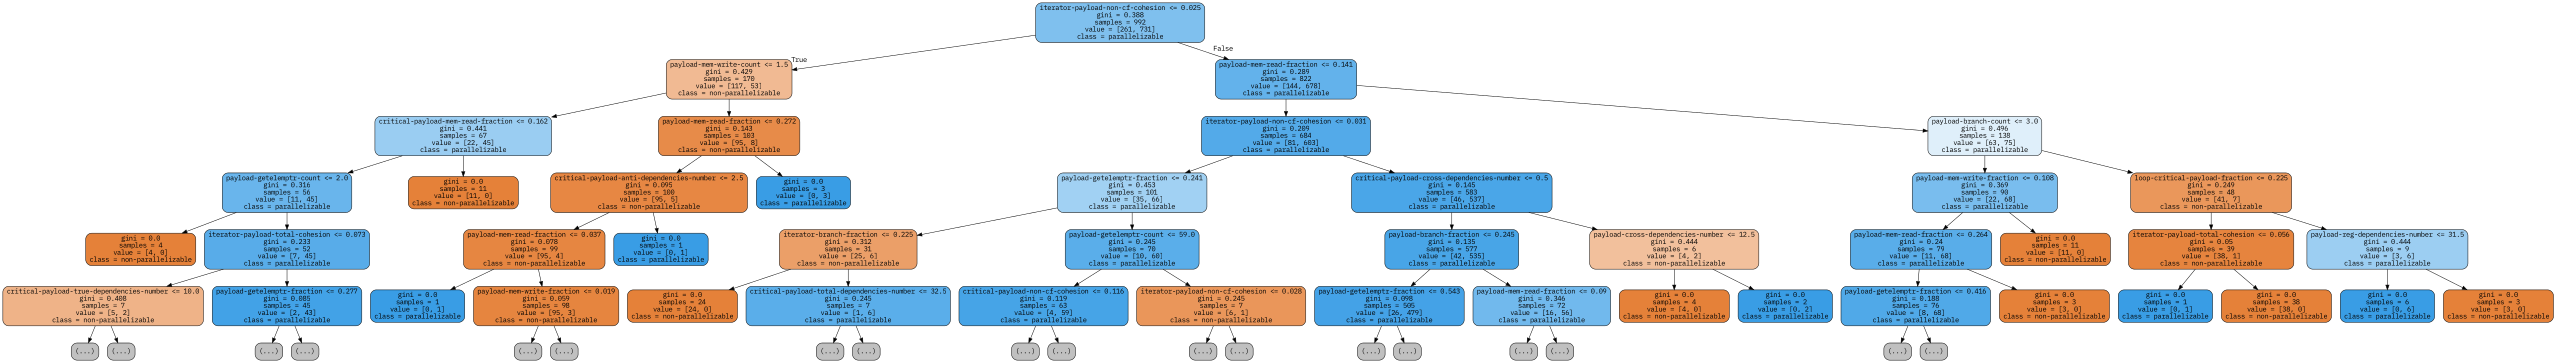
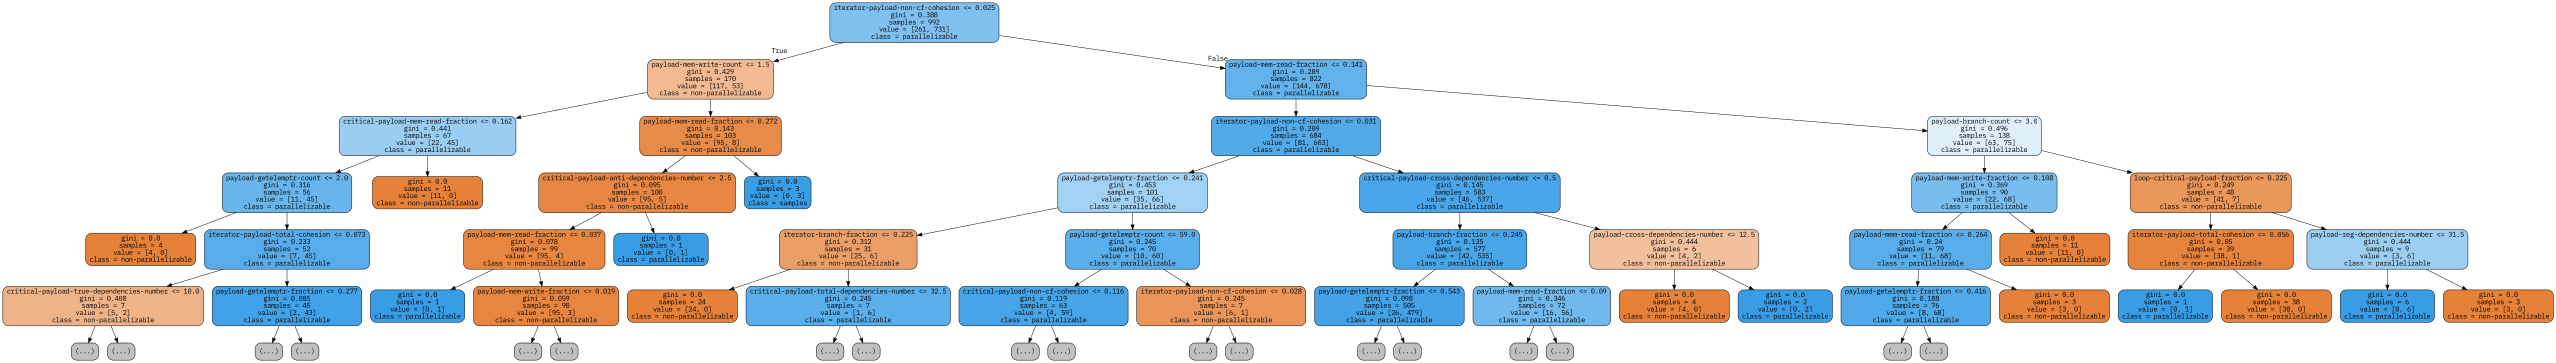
node "gini = 0.0 samples = 3 value = [0, 3] class = parallelizable": label "gini = 0.0 samples = 3 value = [0, 3] class = parallelizable" -> "gini = 0.0 samples = 3 value = [0, 3] class = samples"
